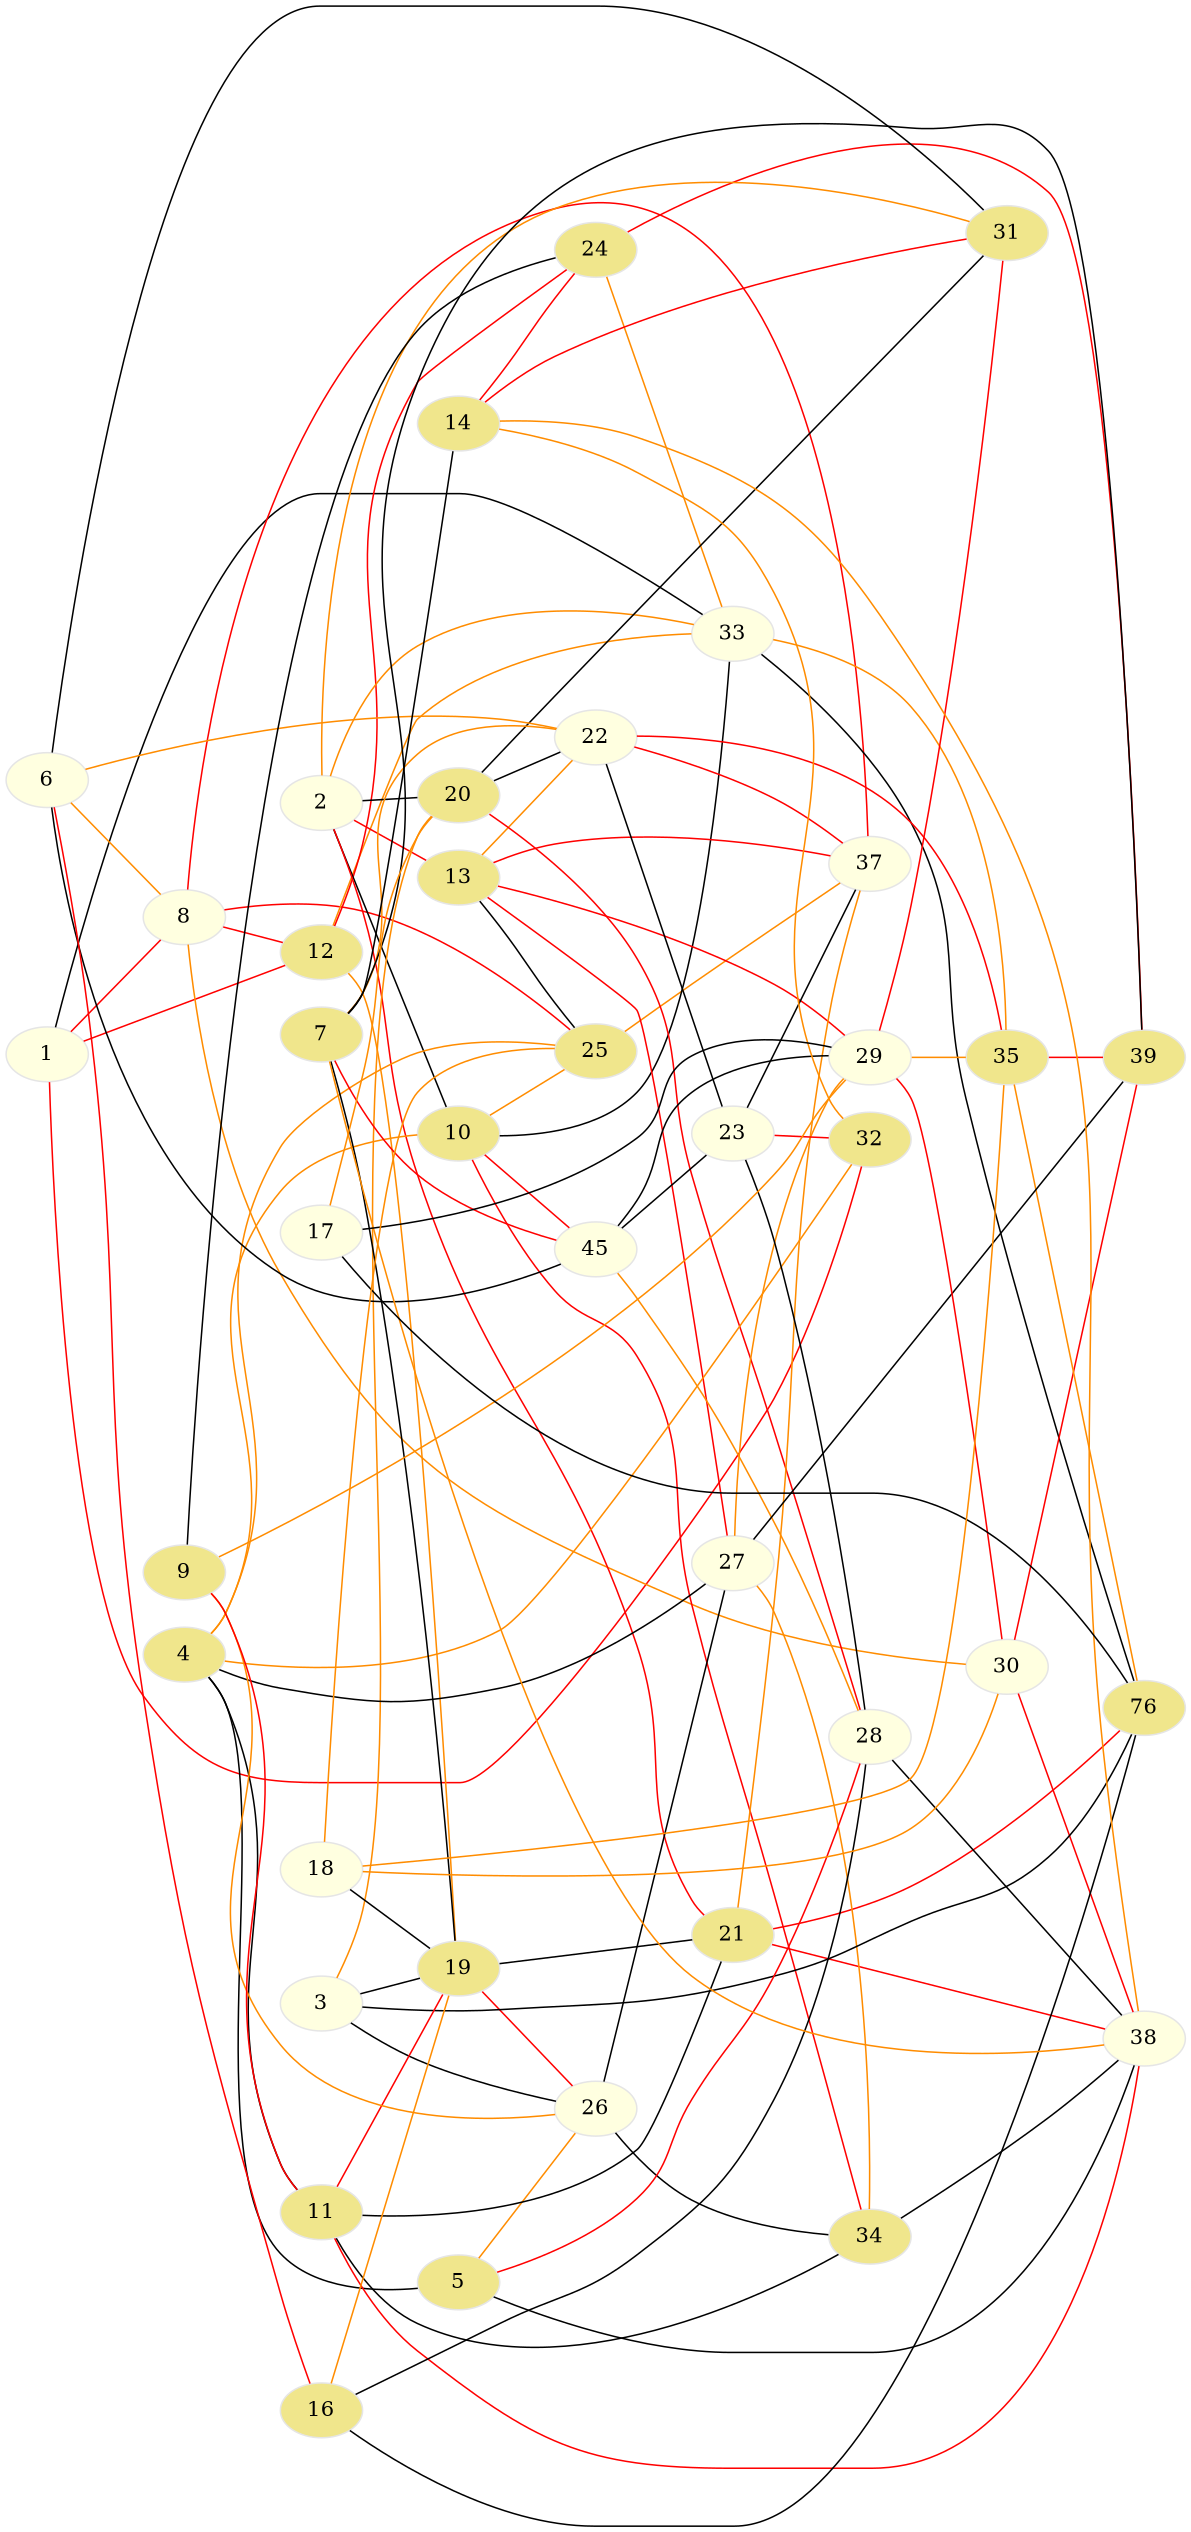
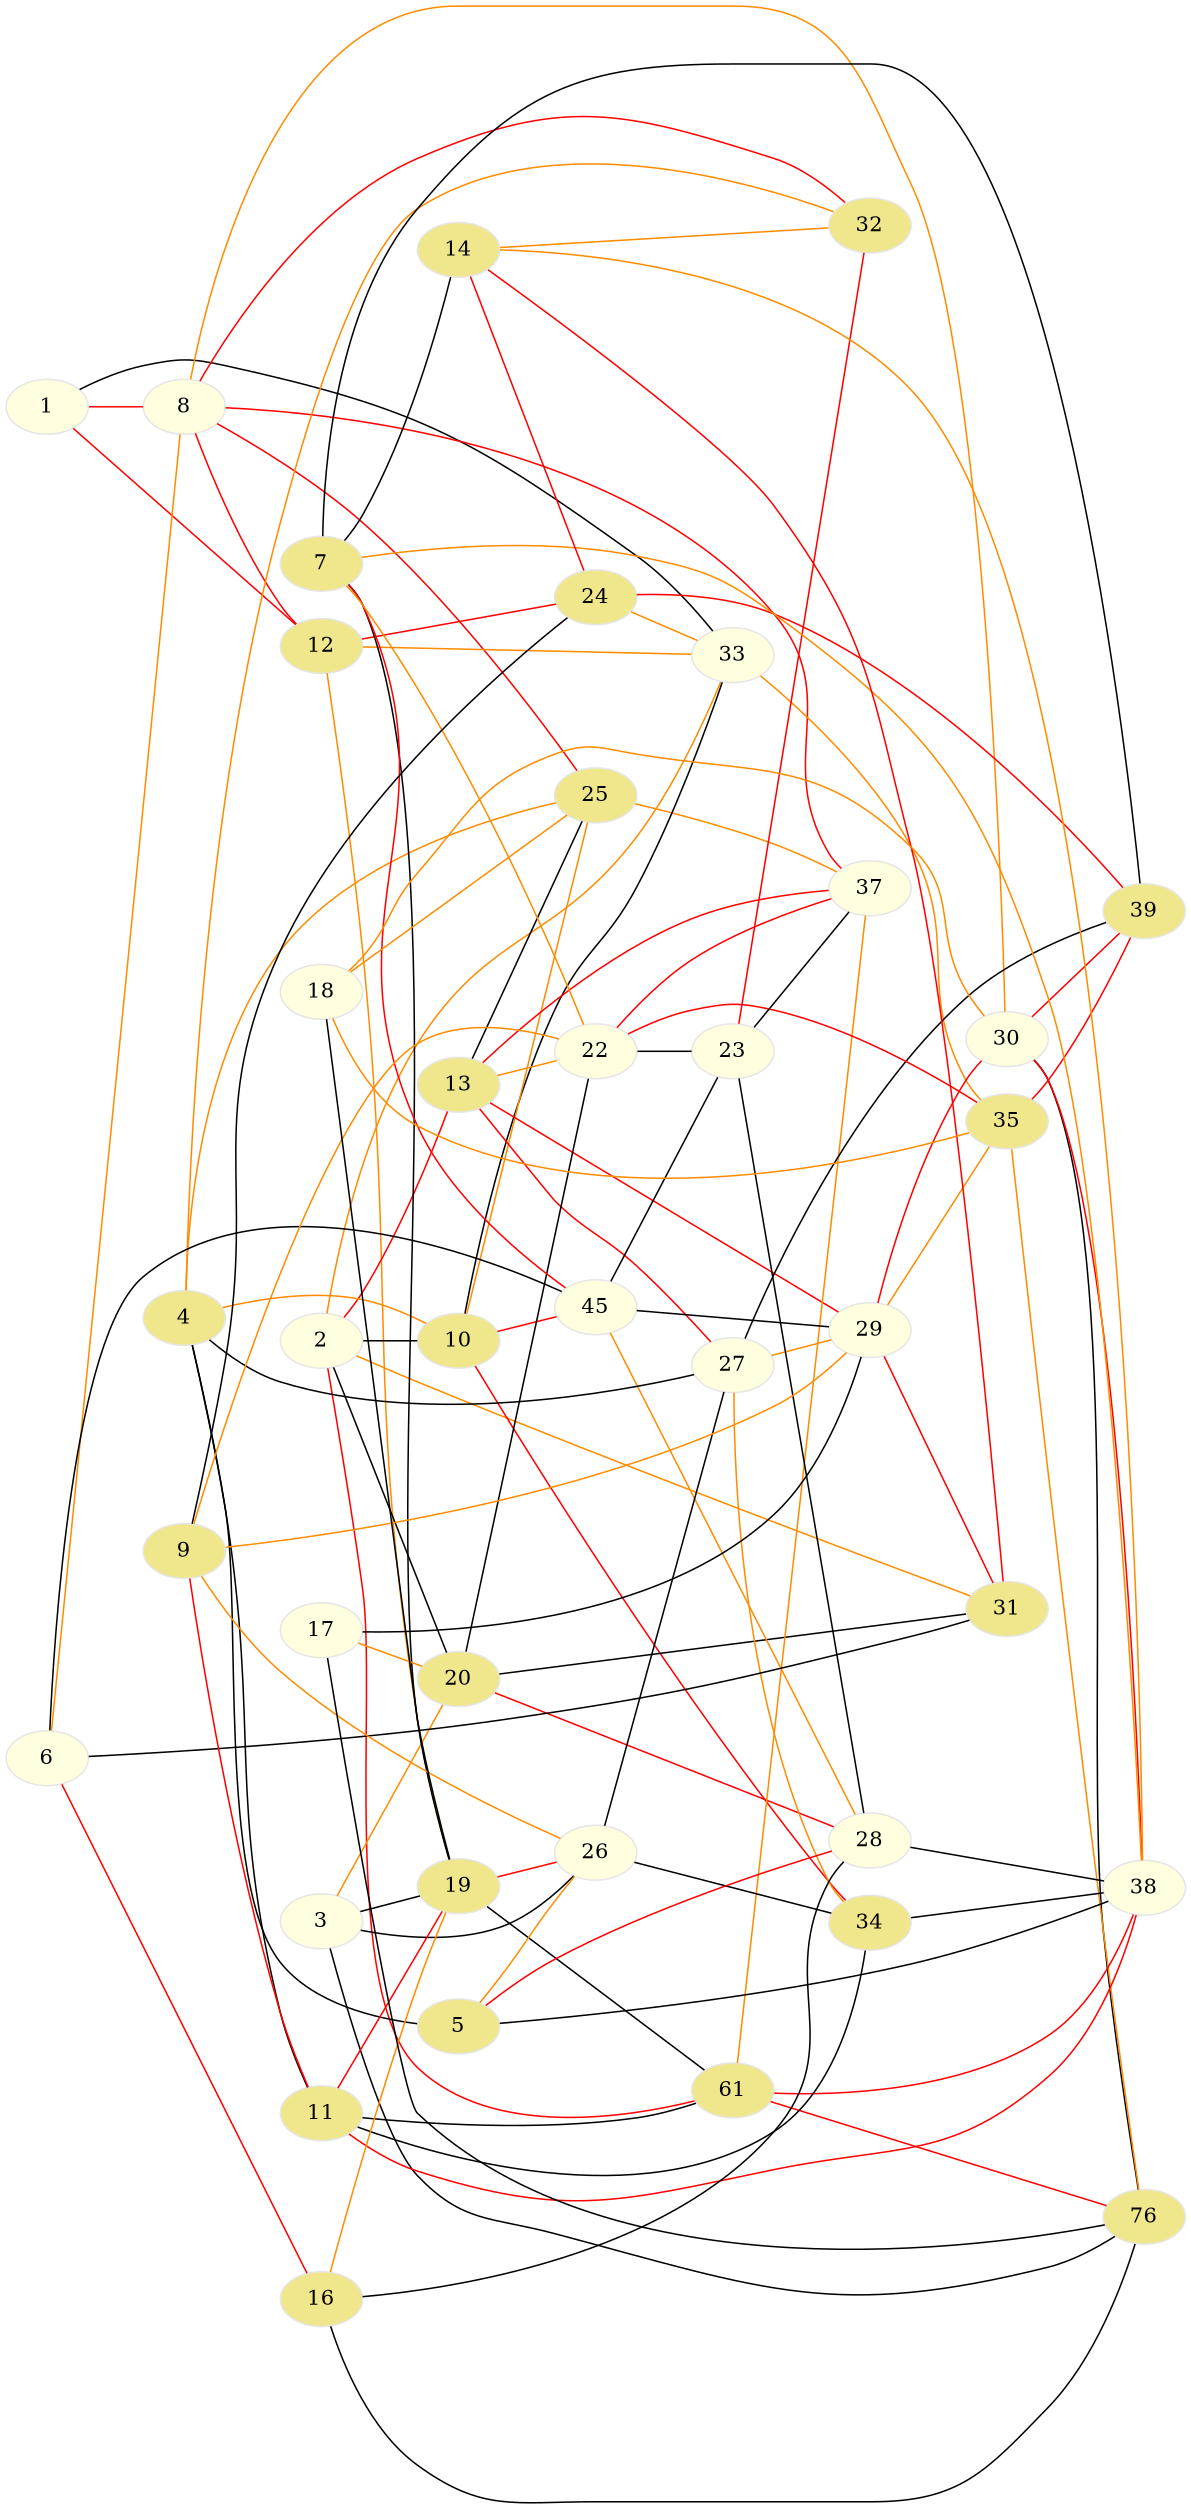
edge "22" -- "6": now "22" -- "9"
edge "33" -- "76": now "30" -- "76"
edge "1" -- "32": now "8" -- "32"
node "21": label "21" -> "61"
